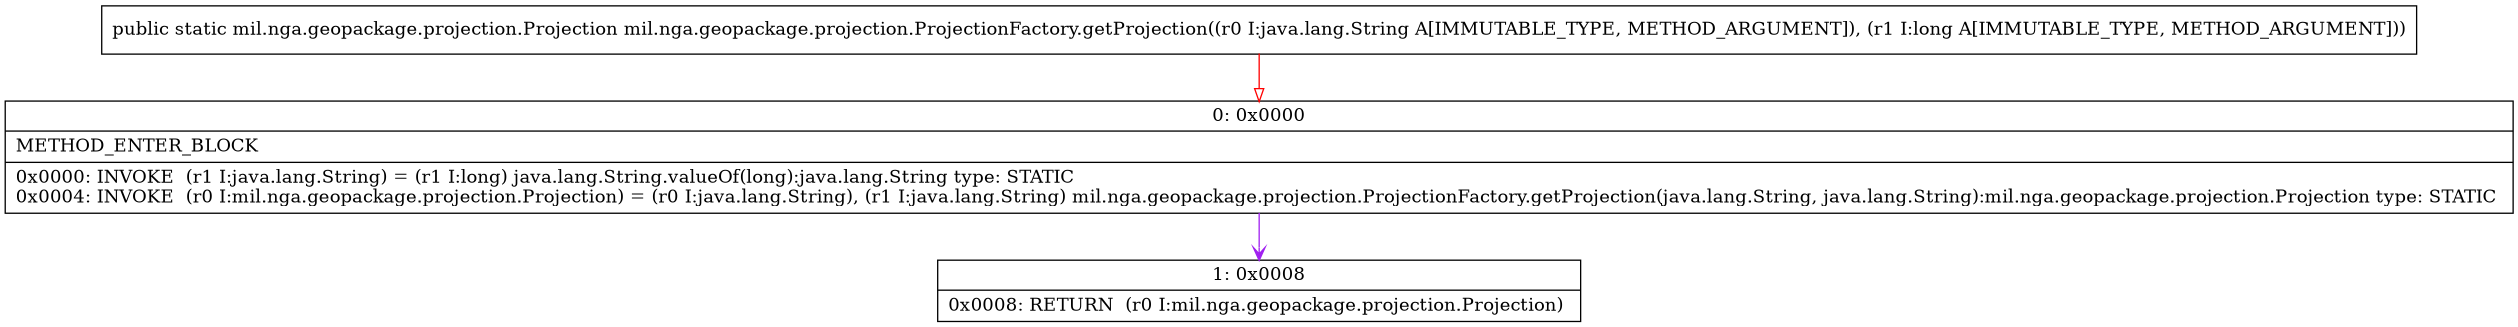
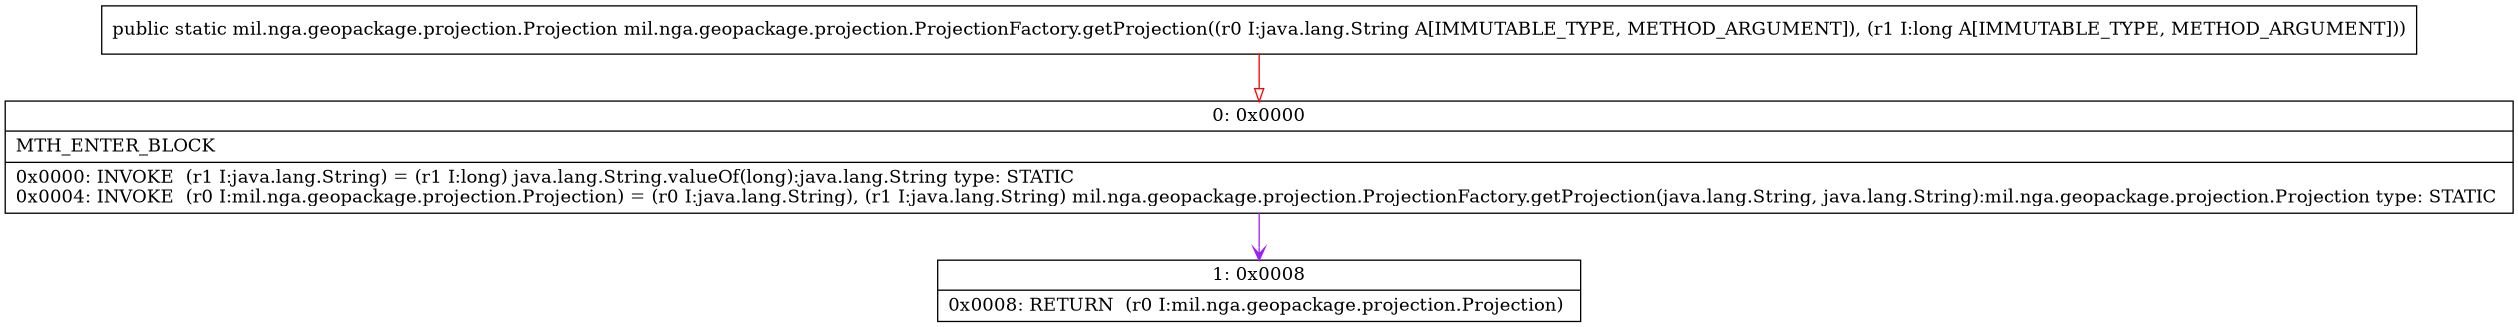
node "0: 0x0000": text "METHOD_ENTER_BLOCK" -> "MTH_ENTER_BLOCK"
